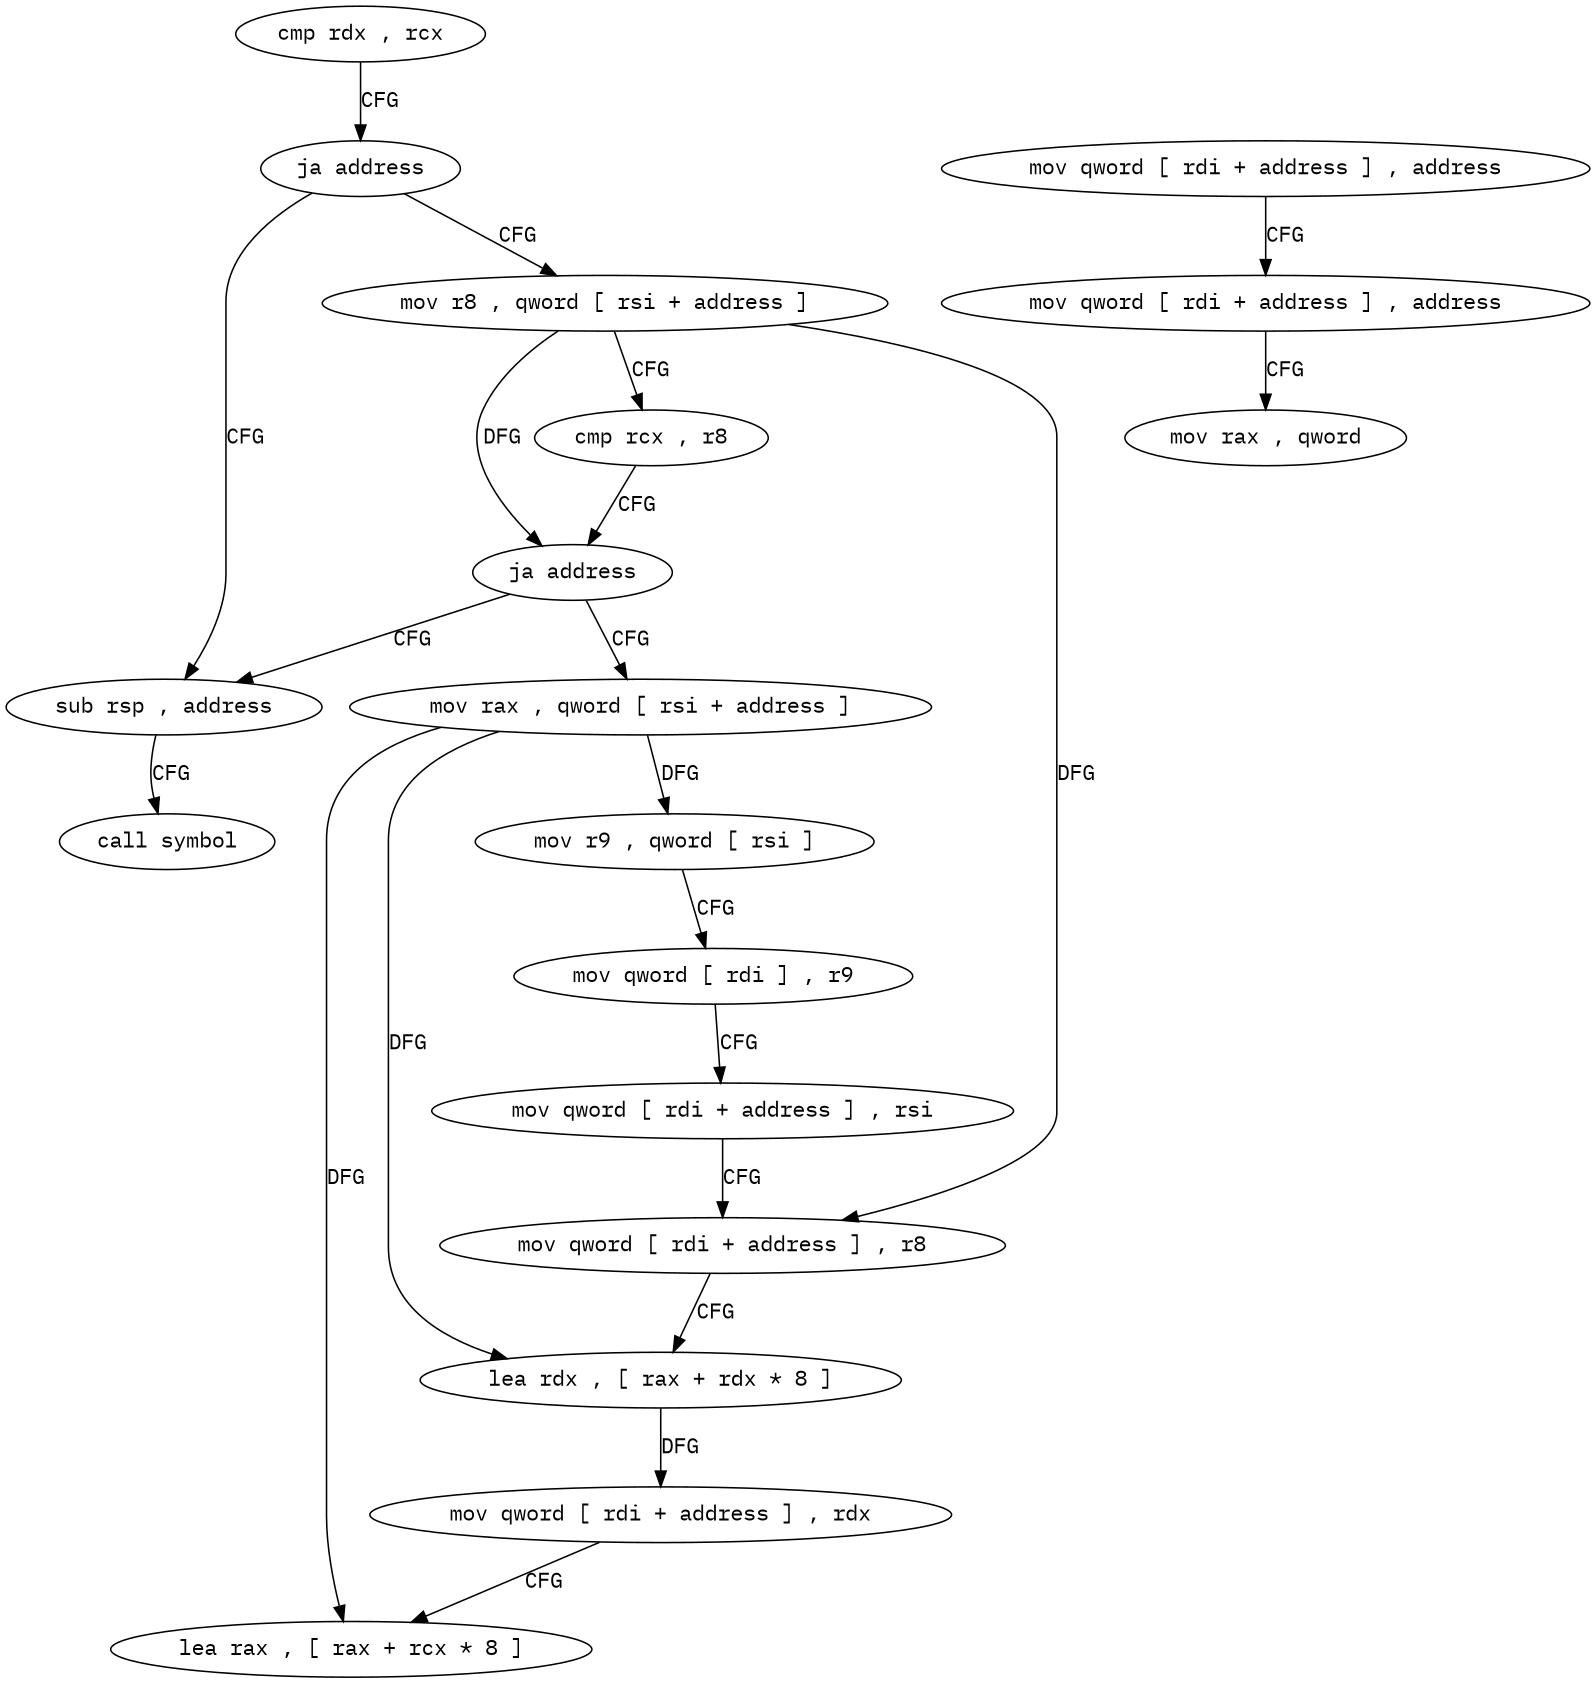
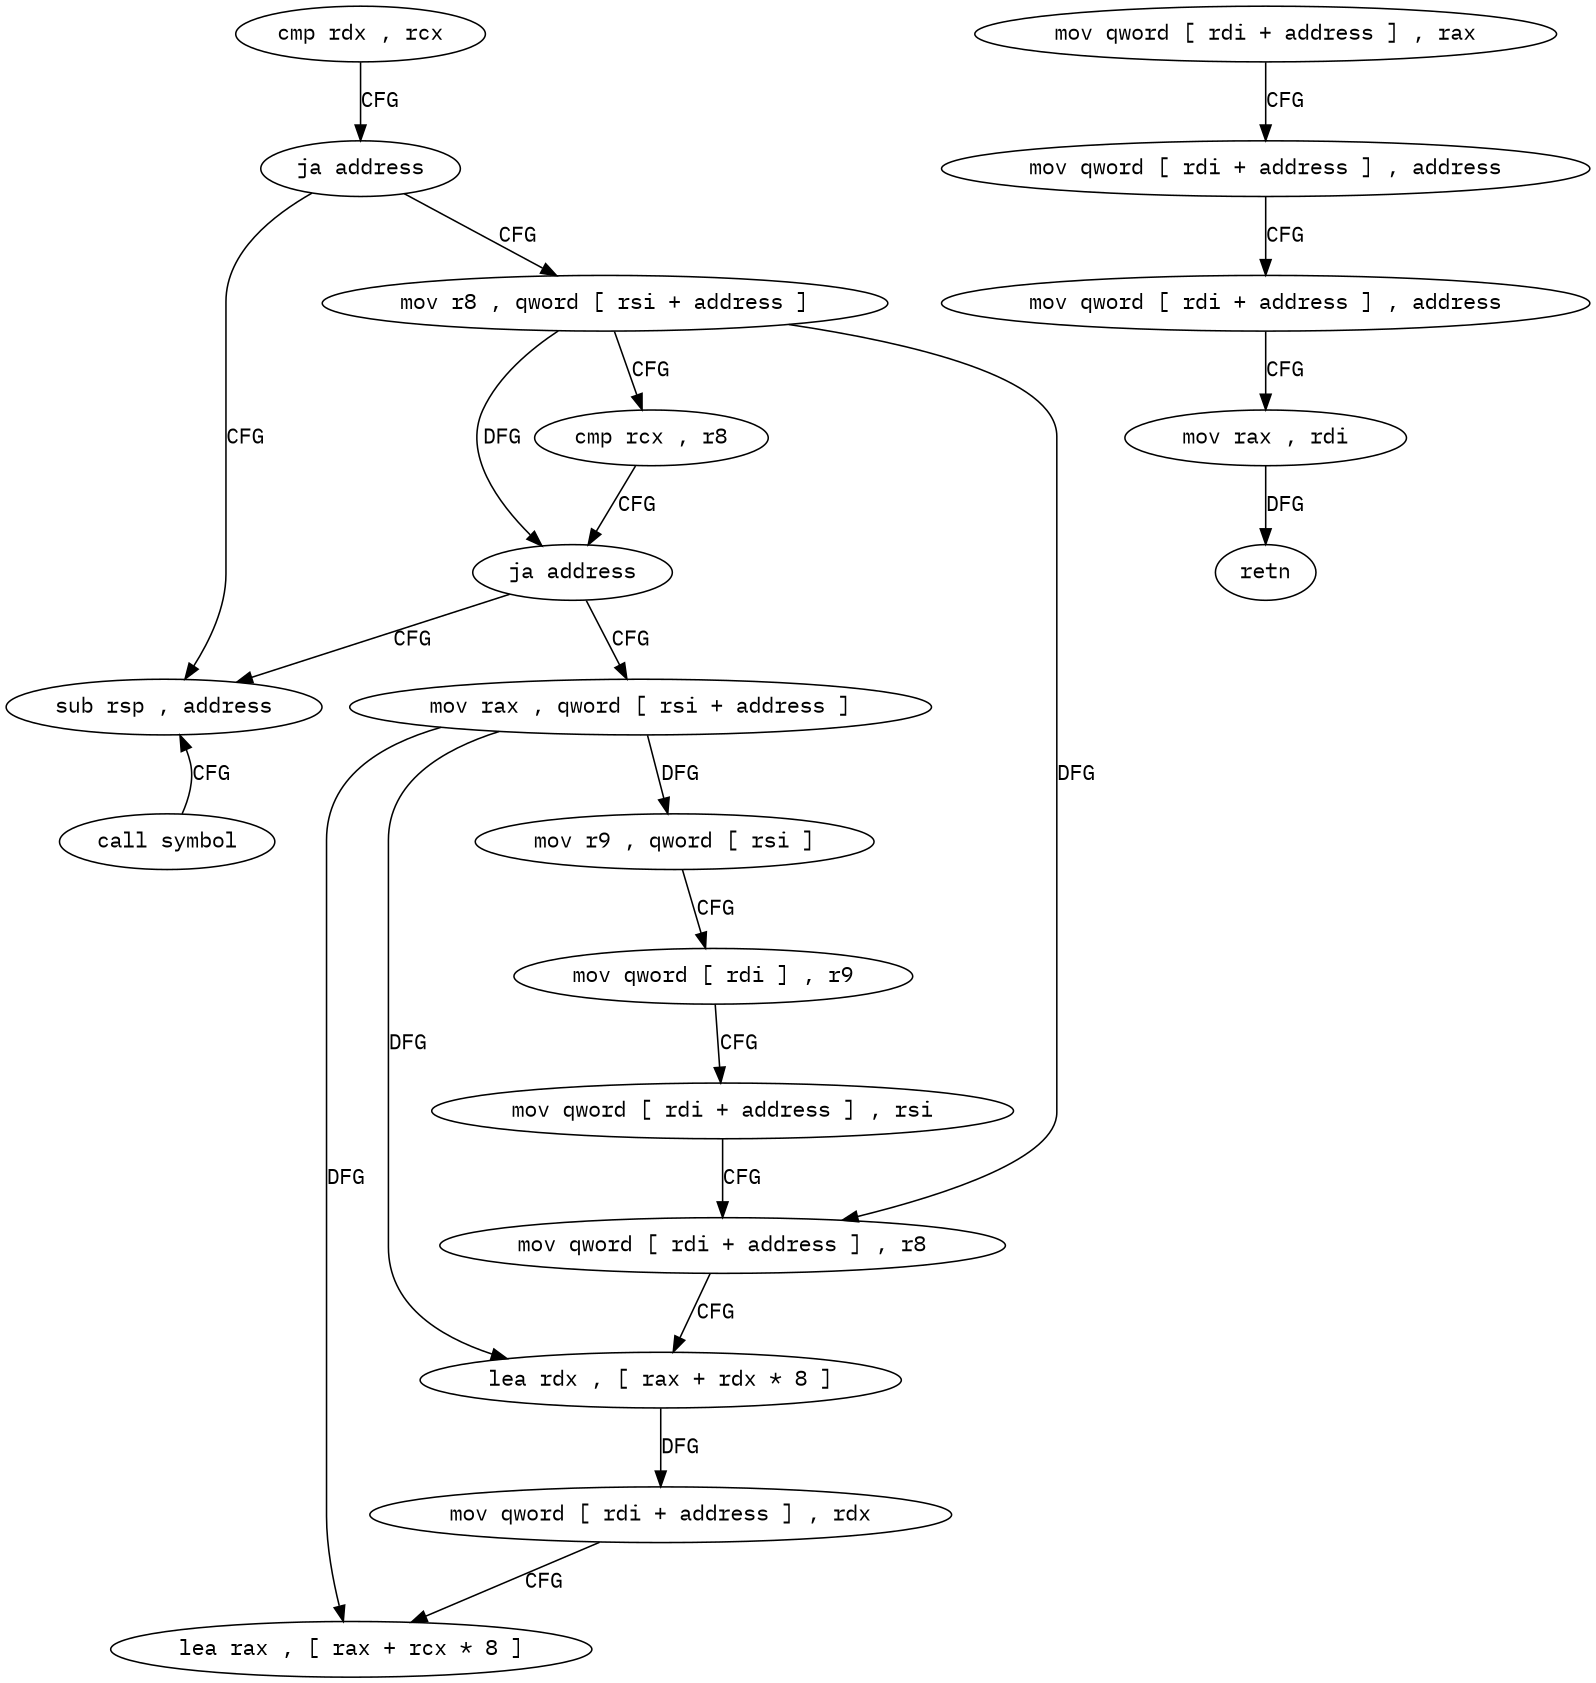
node "mov qword [ rdi + address ] , rax": added
node "mov rax , qword": label "mov rax , qword" -> "mov rax , rdi"
node "retn": added
edge "sub rsp , address" -> "call symbol": reversed
